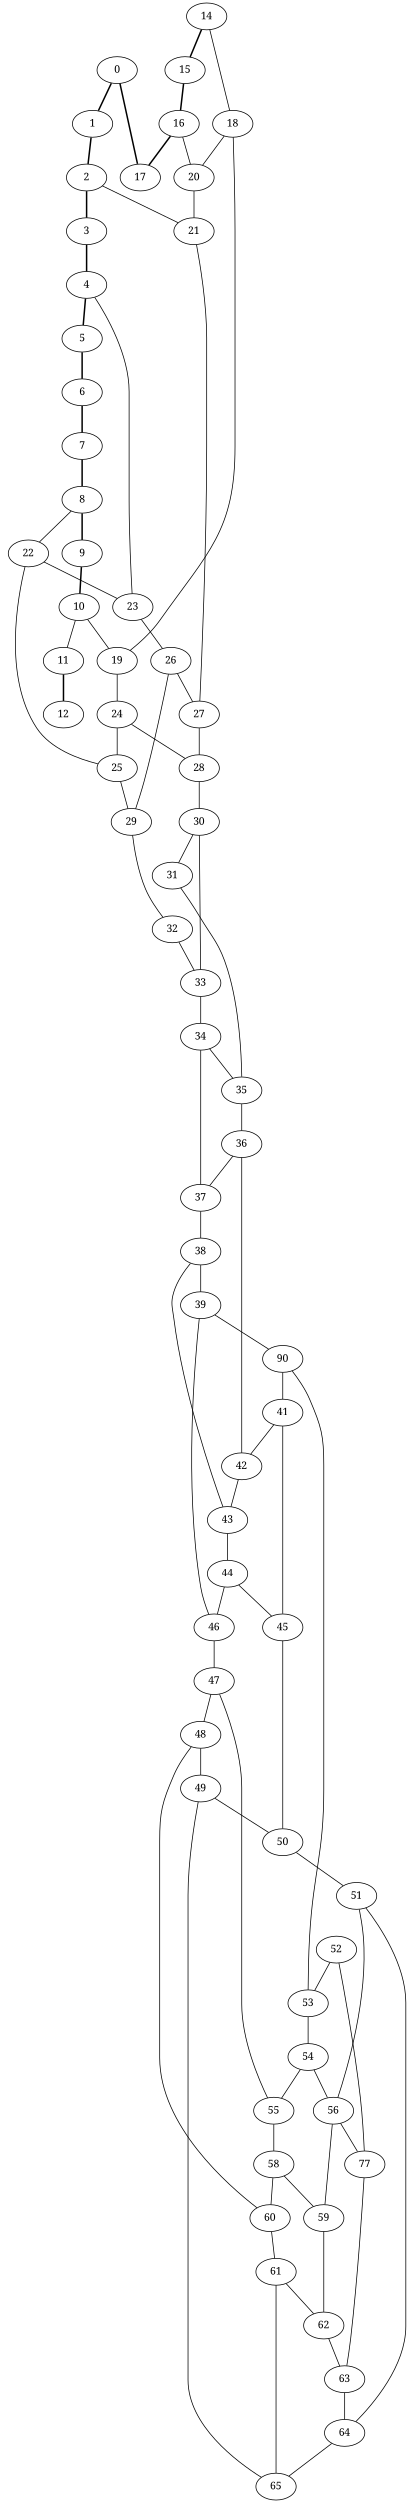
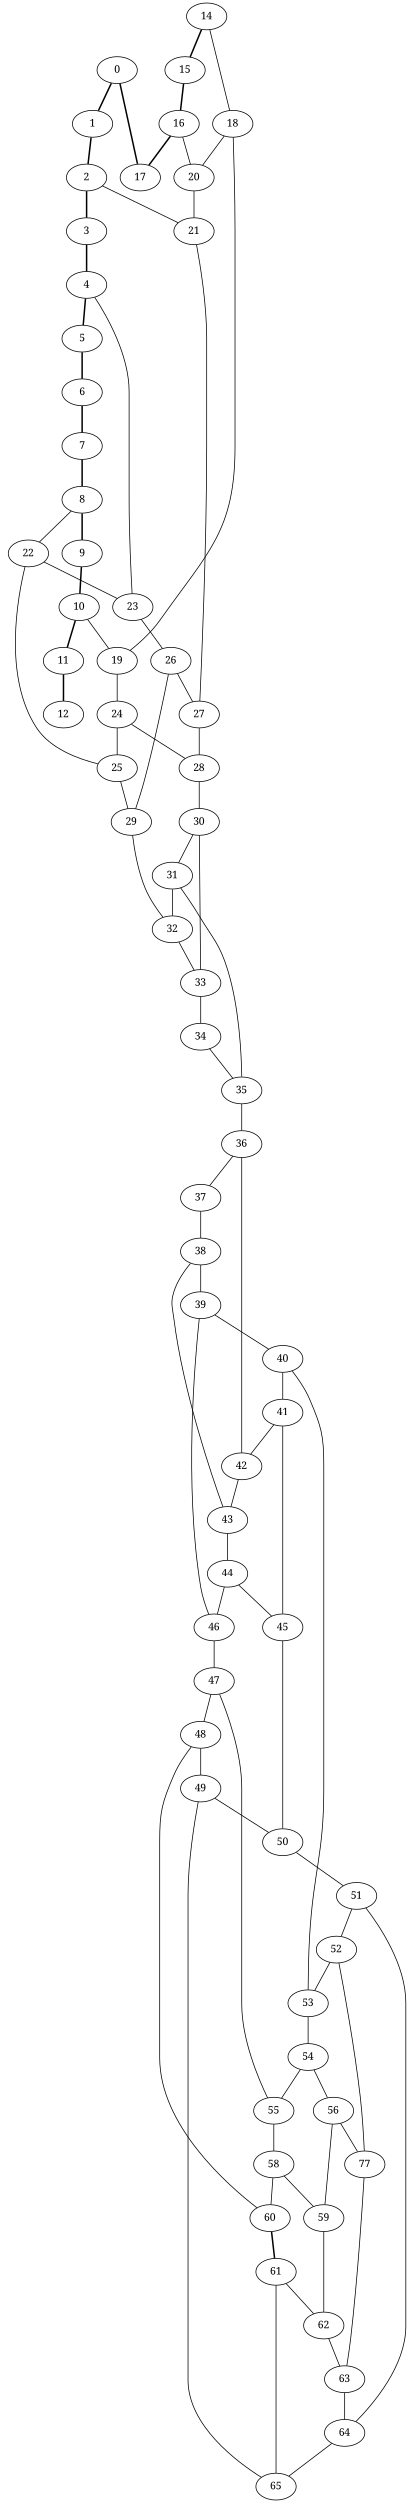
edge "10" -- "11": style solid -> bold
edge "31" -- "32": added
edge "34" -- "37": removed
node "90": label "90" -> "40"
edge "51" -- "56": now "51" -- "52"
edge "60" -- "61": style solid -> bold
